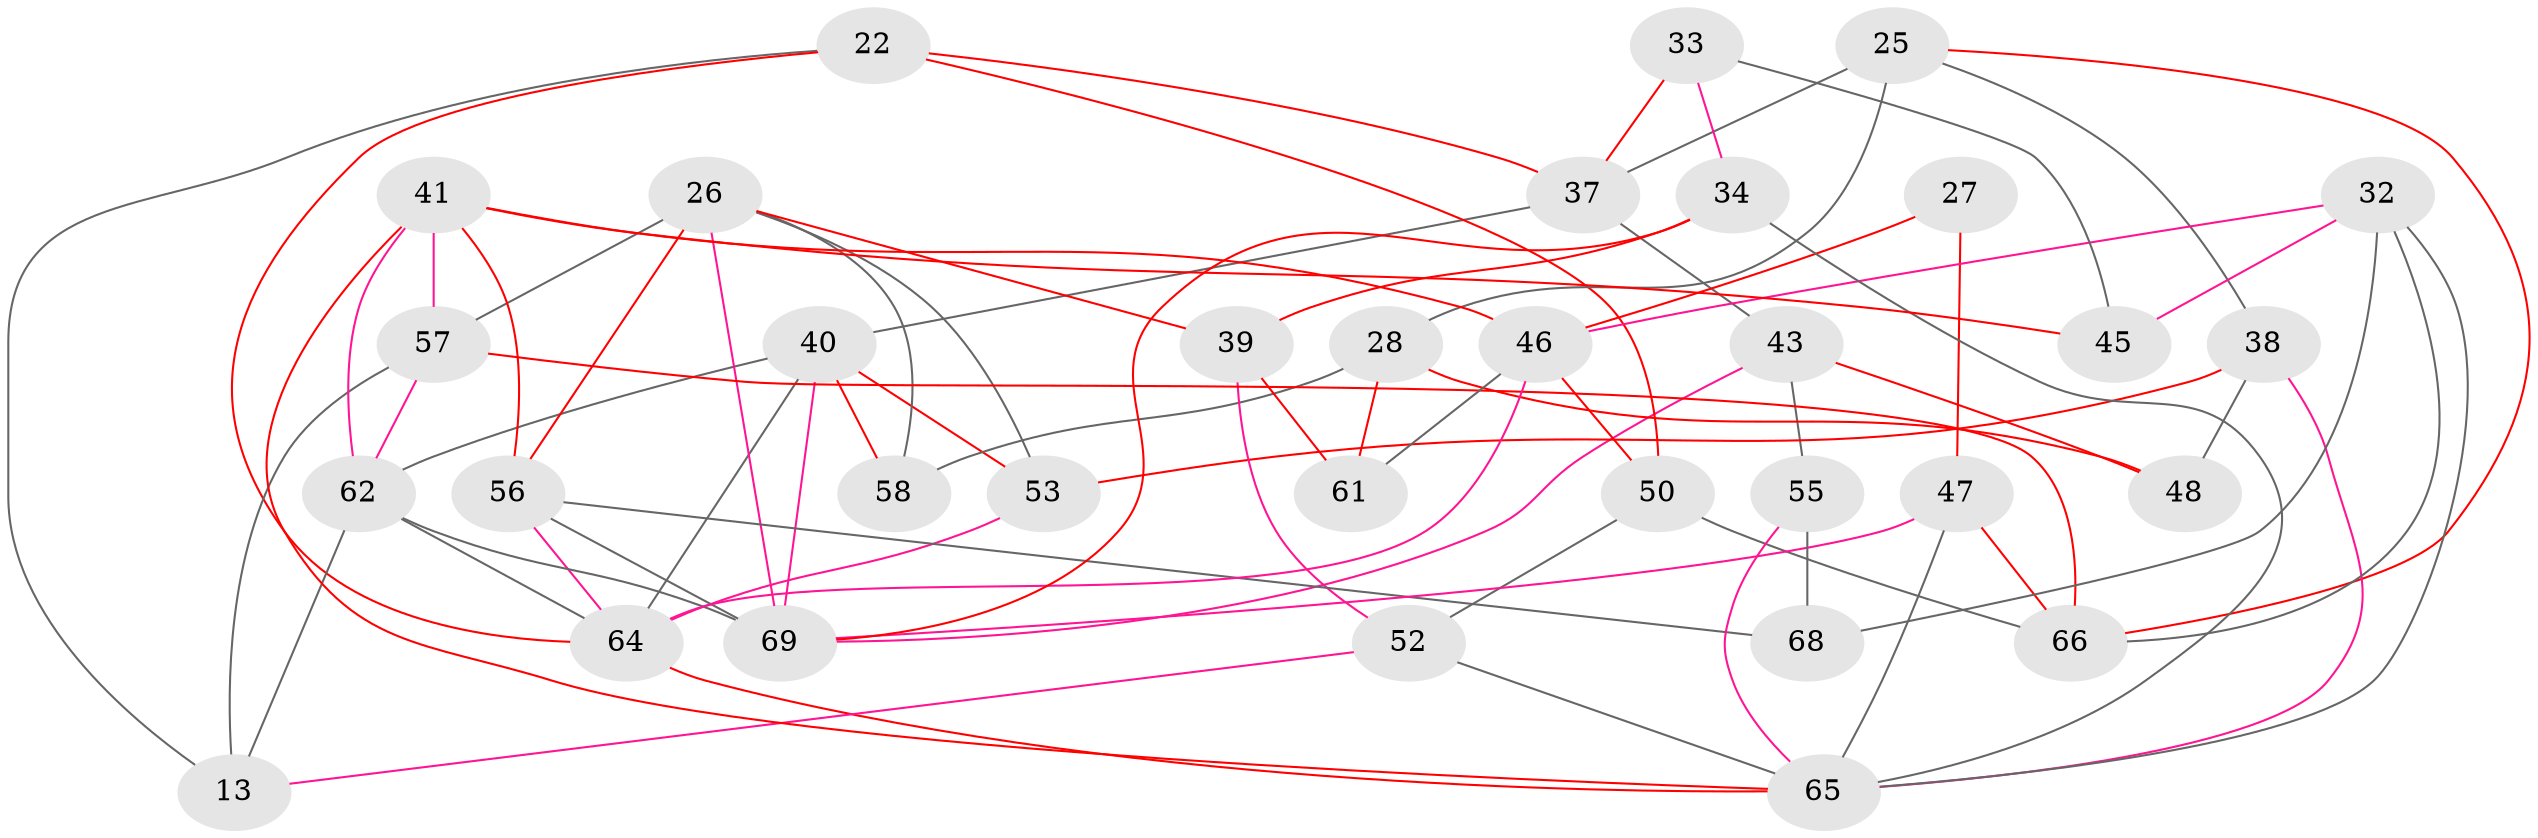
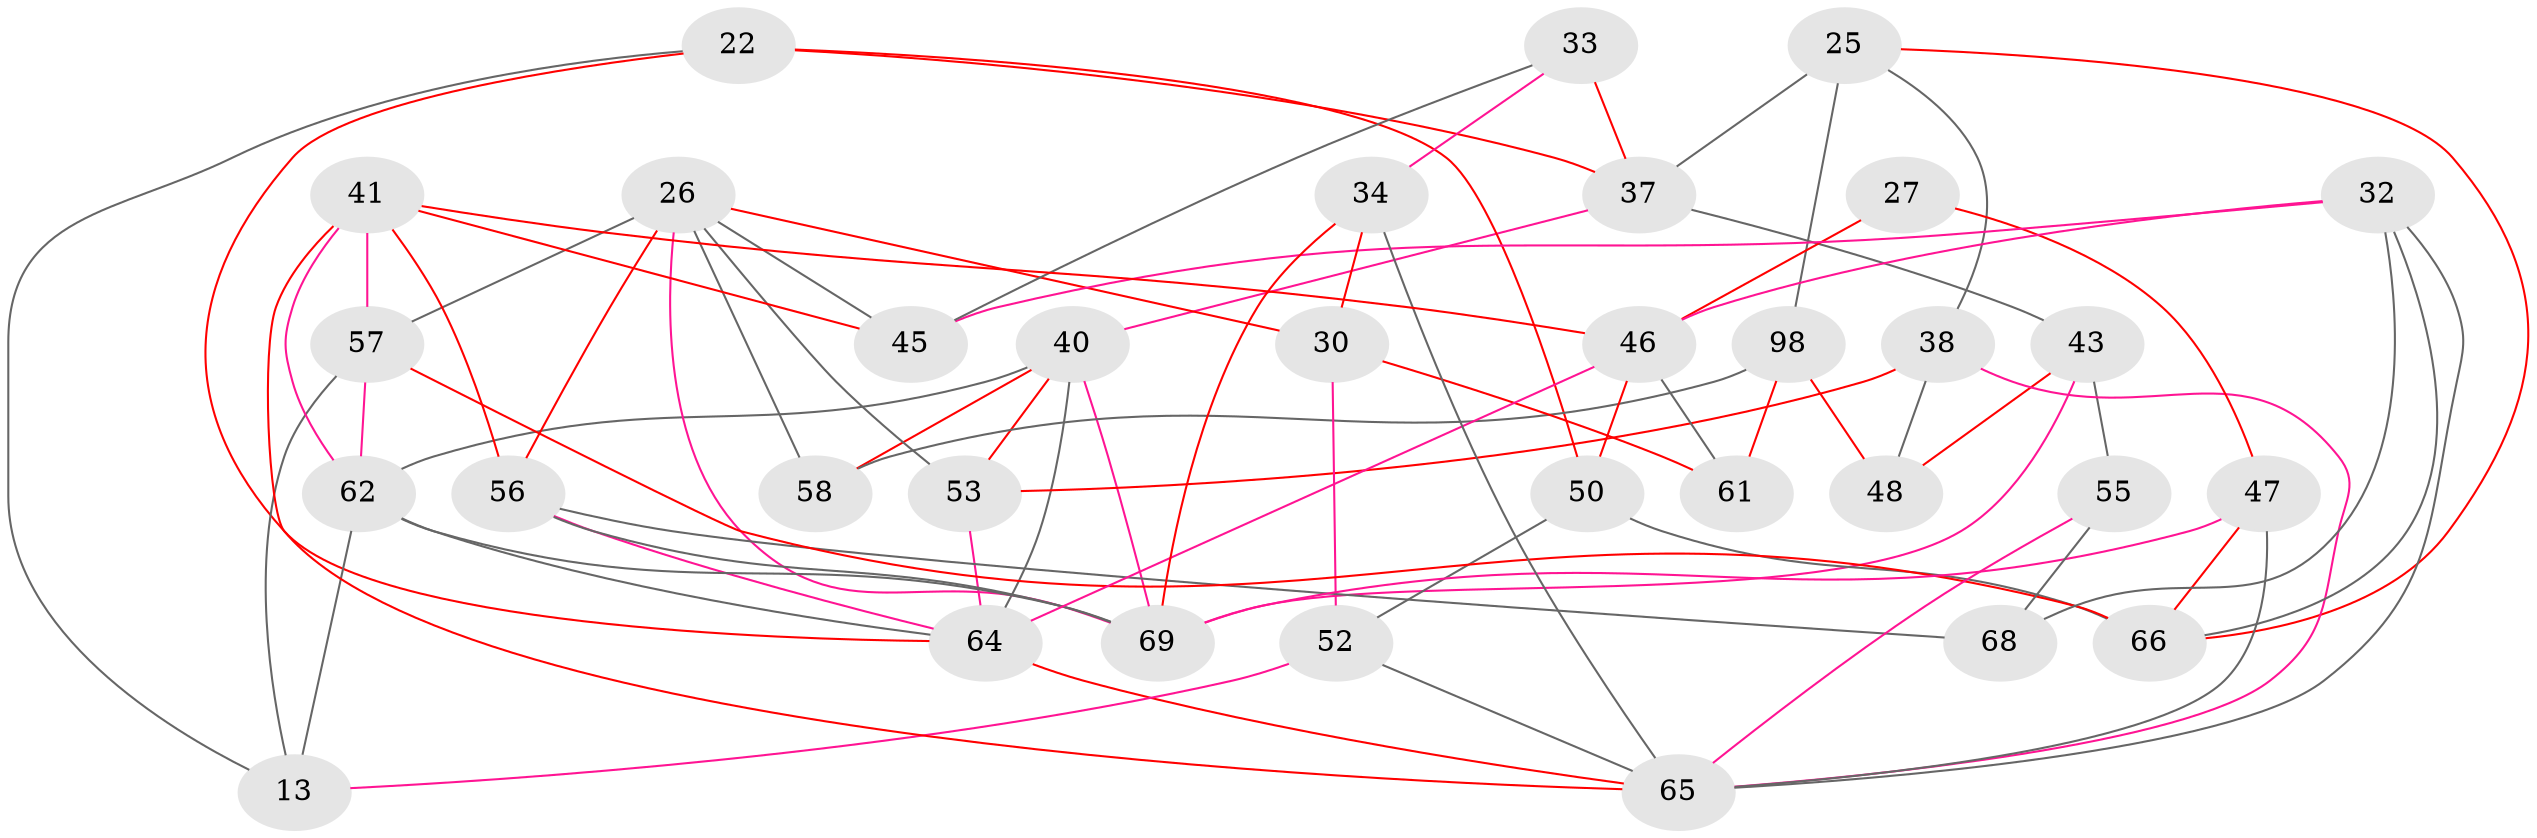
edge "37" -- "40": color gray40 -> deeppink
edge "26" -- "45": added
node "39": label "39" -> "30"
node "28": label "28" -> "98"
